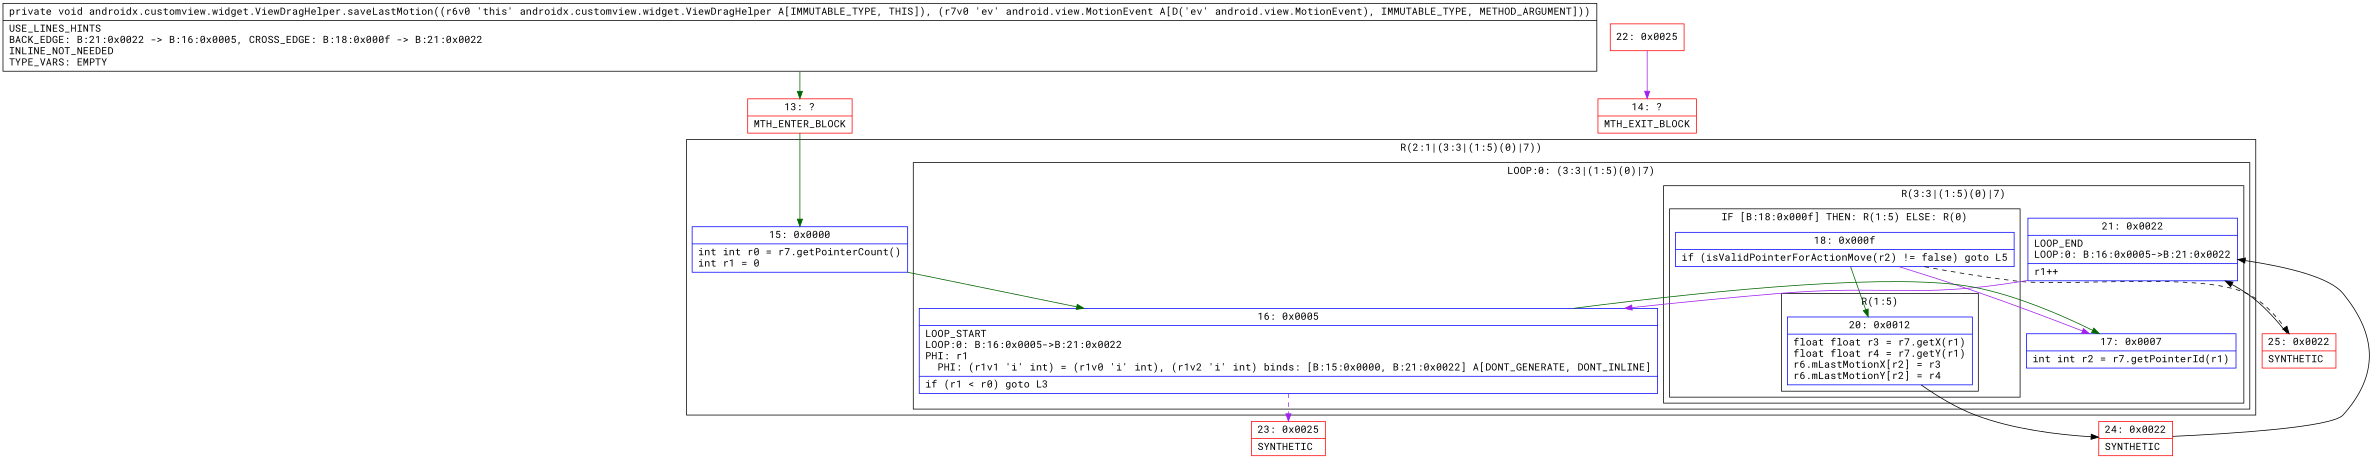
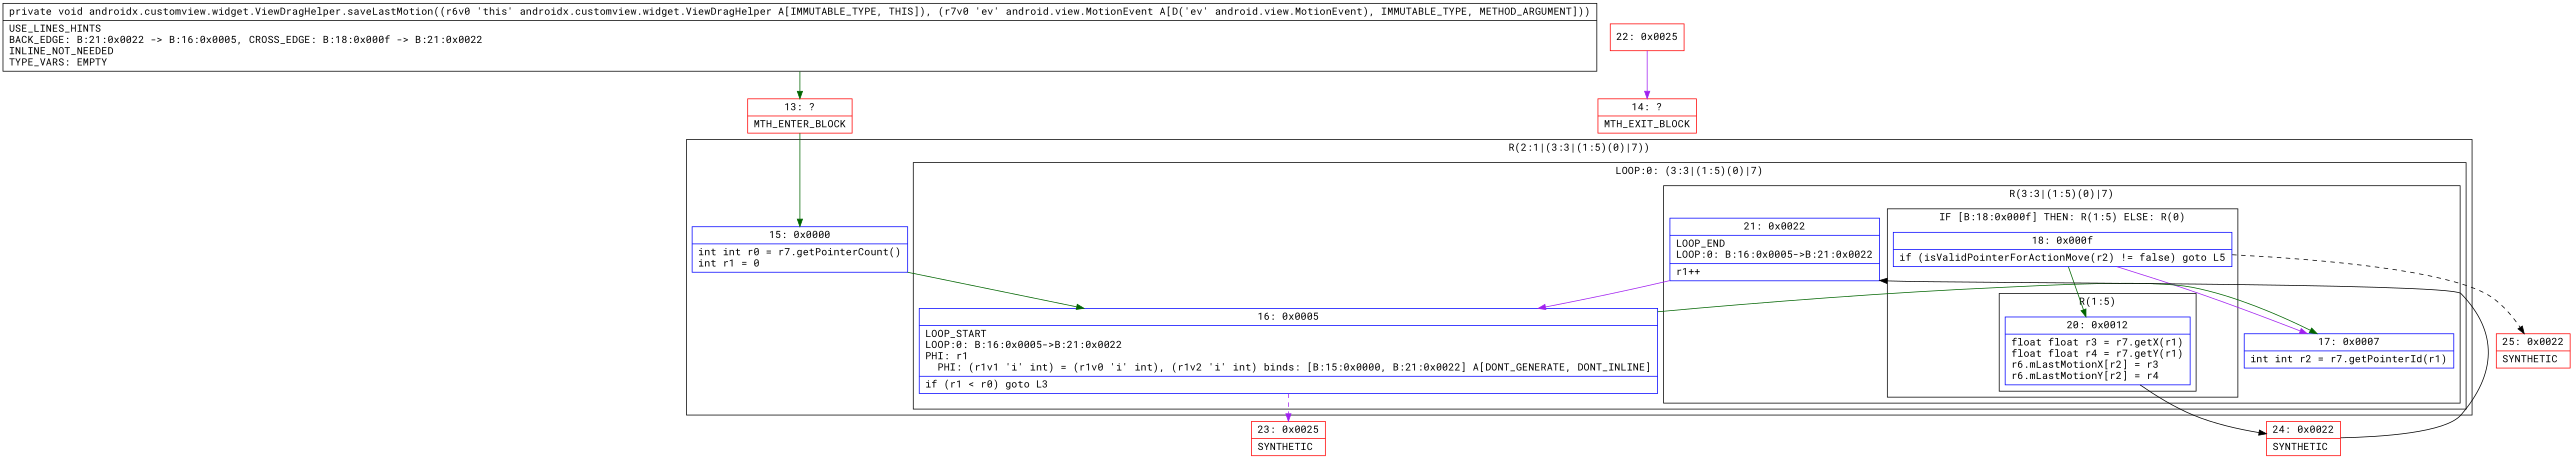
edge "25: 0x0022" -> "21: 0x0022": removed
